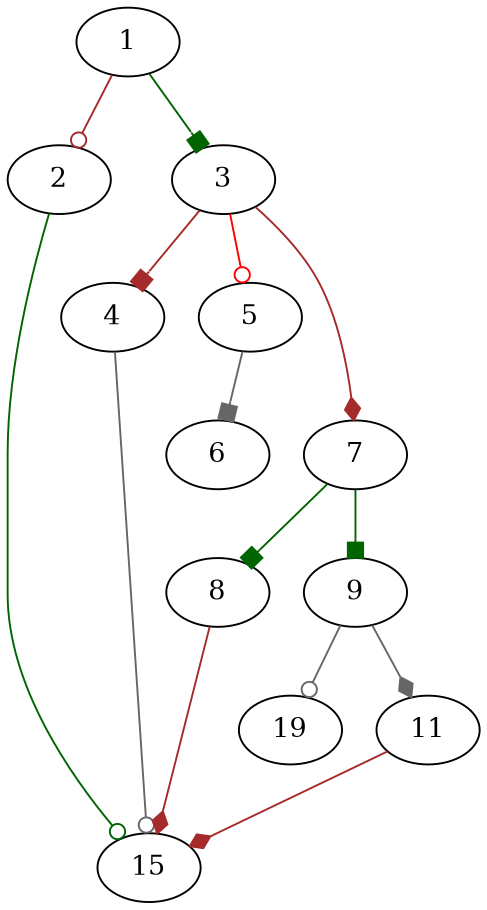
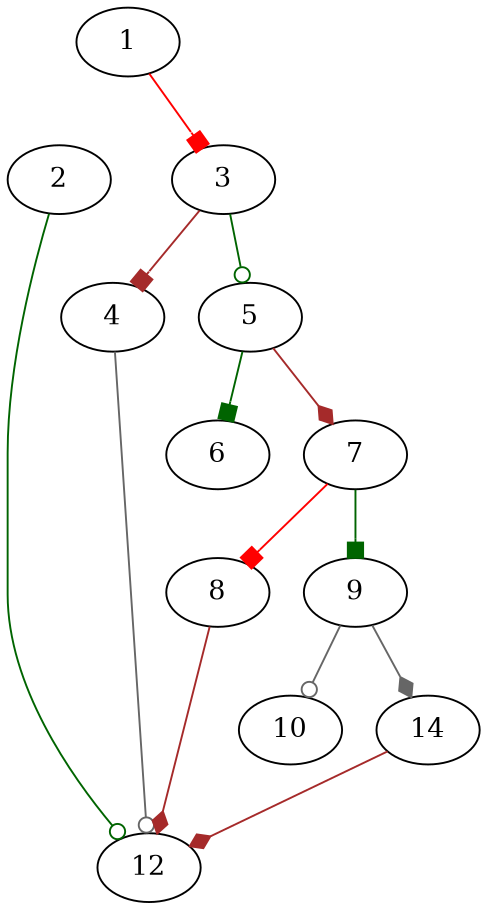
edge "1" -> "3": color darkgreen -> red
edge "1" -> "2": removed
edge "3" -> "5": color red -> darkgreen
edge "3" -> "7": now "5" -> "7"
edge "5" -> "6": color gray40 -> darkgreen
edge "7" -> "8": color darkgreen -> red
node "19": label "19" -> "10"
node "11": label "11" -> "14"
node "15": label "15" -> "12"
